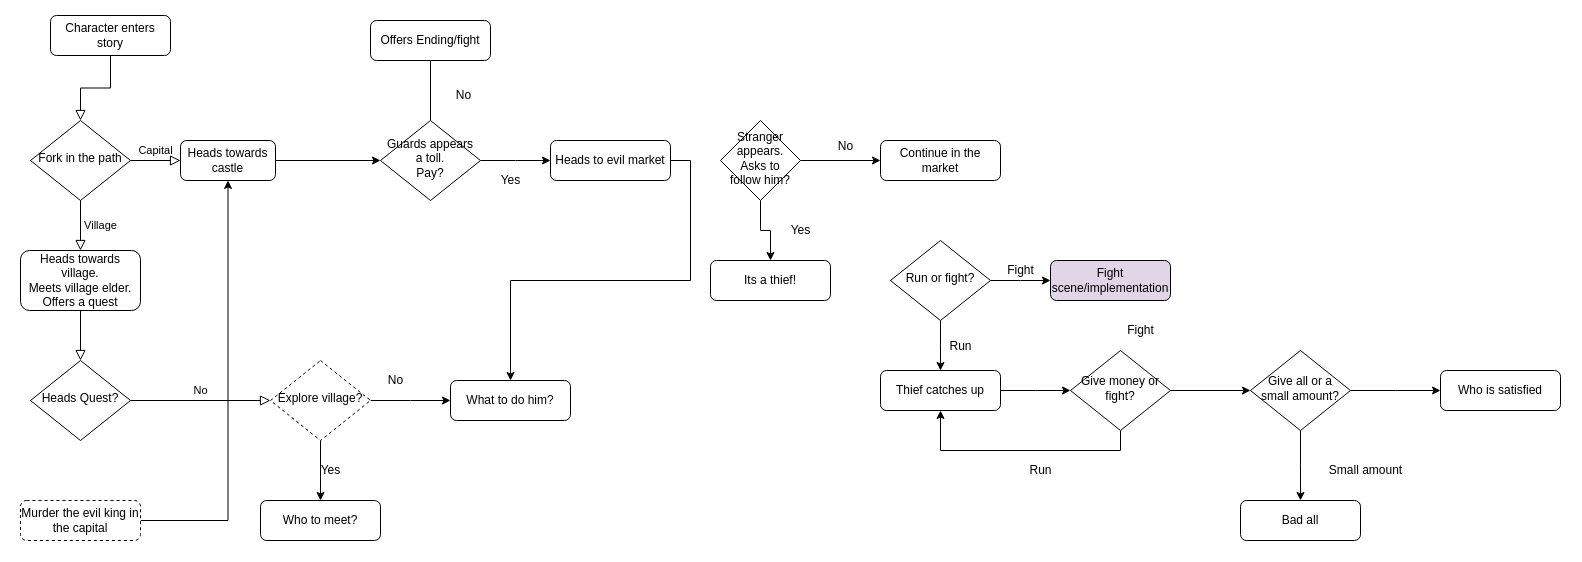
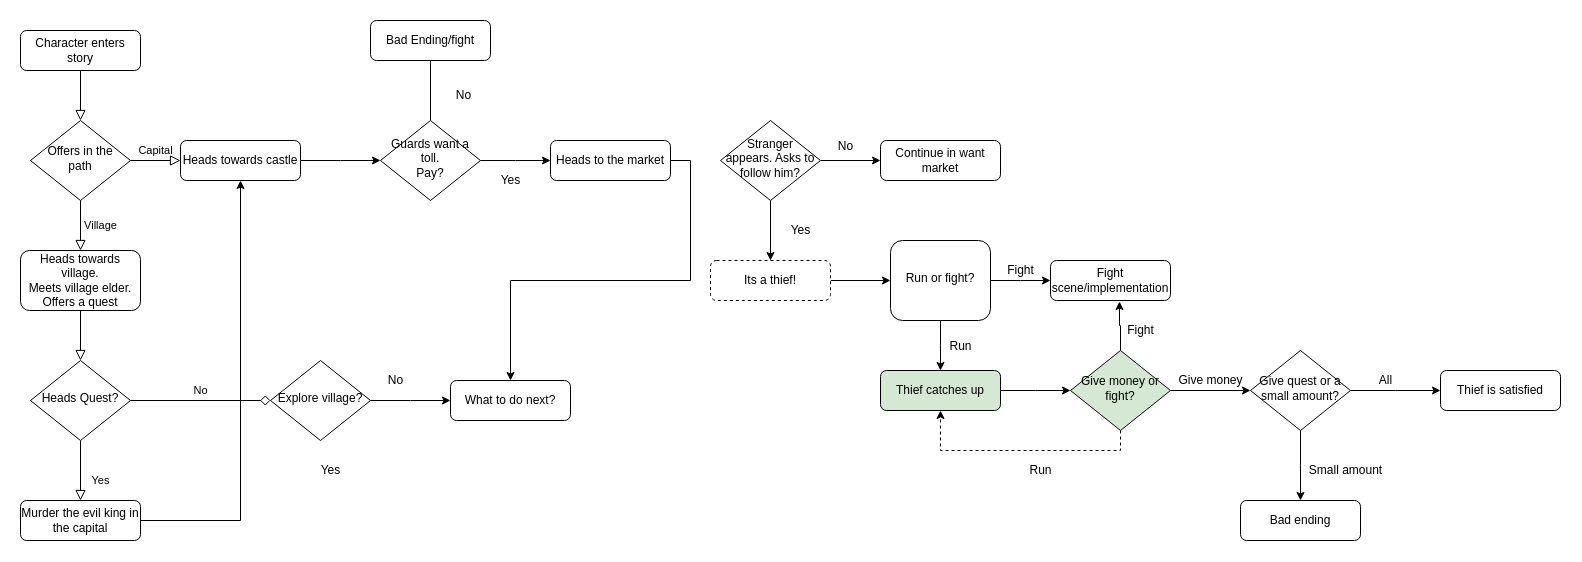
node "Character enters story": moved (111, 36) -> (81, 51)
node "Offers Ending/fight": label "Offers Ending/fight" -> "Bad Ending/fight"
node "Fork in the path": label "Fork in the path" -> "Offers in the path"
node "Guards appears a toll. Pay?": label "Guards appears a toll. Pay?" -> "Guards want a toll. Pay?"
node "Heads towards castle": size 95x40 -> 120x40
node "Heads to evil market": label "Heads to evil market" -> "Heads to the market"
node "Stranger appears. Asks to follow him?": size 80x80 -> 100x80
node "Continue in the market": label "Continue in the market" -> "Continue in want market"
node "Its a thief!": style solid -> dashed
edge "Its a thief!" -> "Run or fight?": added
node "Run or fight?": shape diamond -> rounded rectangle
node "Fight scene/implementation": fillcolor #e1d5e7 -> #ffffff
edge "Give money or fight?" -> "Fight scene/implementation": added
node "Give money": added
node "All": added
node "Give all or a small amount?": label "Give all or a small amount?" -> "Give quest or a small amount?"
node "Thief catches up": fillcolor #ffffff -> #d5e8d4
node "Give money or fight?": fillcolor #ffffff -> #d5e8d4
node "Who is satisfied": label "Who is satisfied" -> "Thief is satisfied"
edge "Heads Quest?" -> "Explore village?": arrowhead block -> diamond
node "Explore village?": style dashed -> solid
node "What to do him?": label "What to do him?" -> "What to do next?"
edge "Give money or fight?" -> "Thief catches up": style solid -> dashed
edge "Heads Quest?" -> "Murder the evil king in the capital": added, label "Yes"
edge "Explore village?" -> "Who to meet?": removed
node "Small amount": moved (1366, 471) -> (1346, 471)
node "Murder the evil king in the capital": style dashed -> solid
node "Who to meet?": removed
node "Bad all": label "Bad all" -> "Bad ending"
